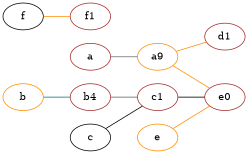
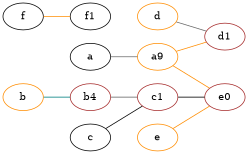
node "f1": color brown -> black
node "d": added
node "a": color brown -> black
